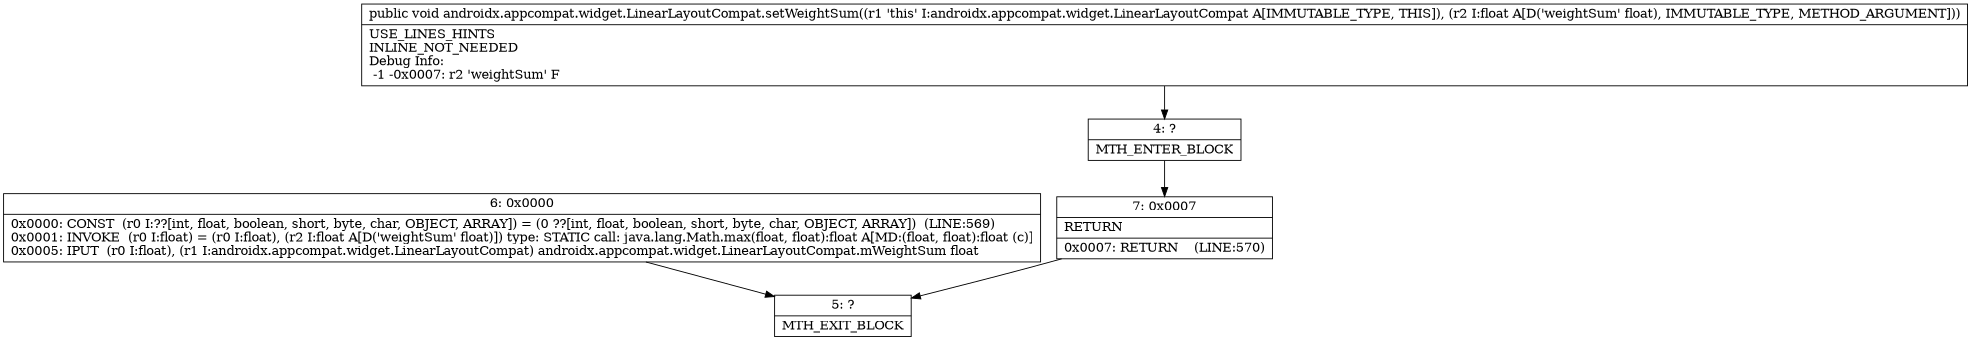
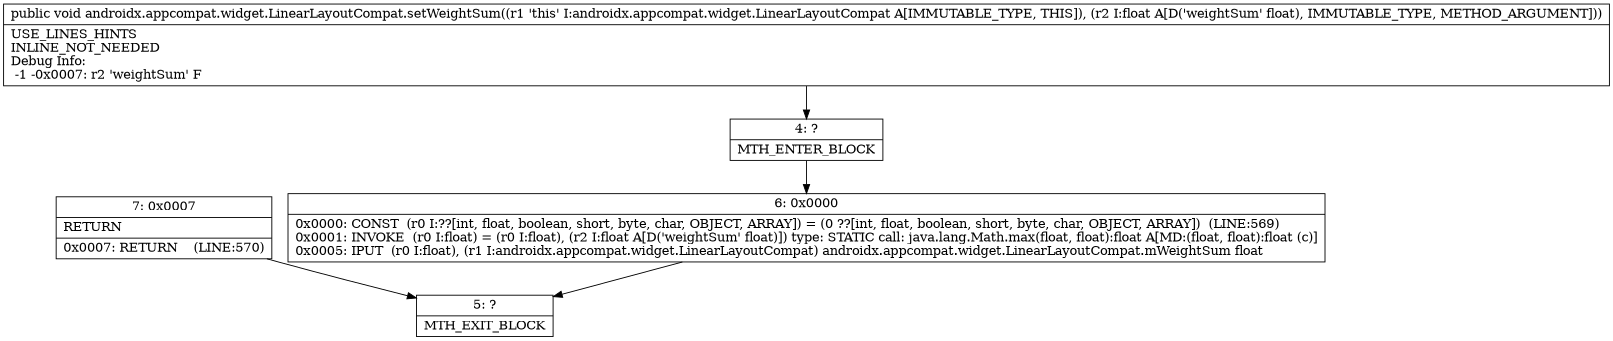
edge "4: ?" -> "7: 0x0007": now "4: ?" -> "6: 0x0000"
